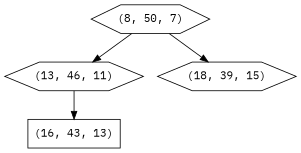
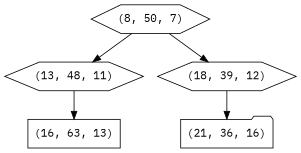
node "(13, 46, 11)": label "(13, 46, 11)" -> "(13, 48, 11)"
node "(18, 39, 15)": label "(18, 39, 15)" -> "(18, 39, 12)"
node "(16, 43, 13)": label "(16, 43, 13)" -> "(16, 63, 13)"
node "(21, 36, 16)": added
